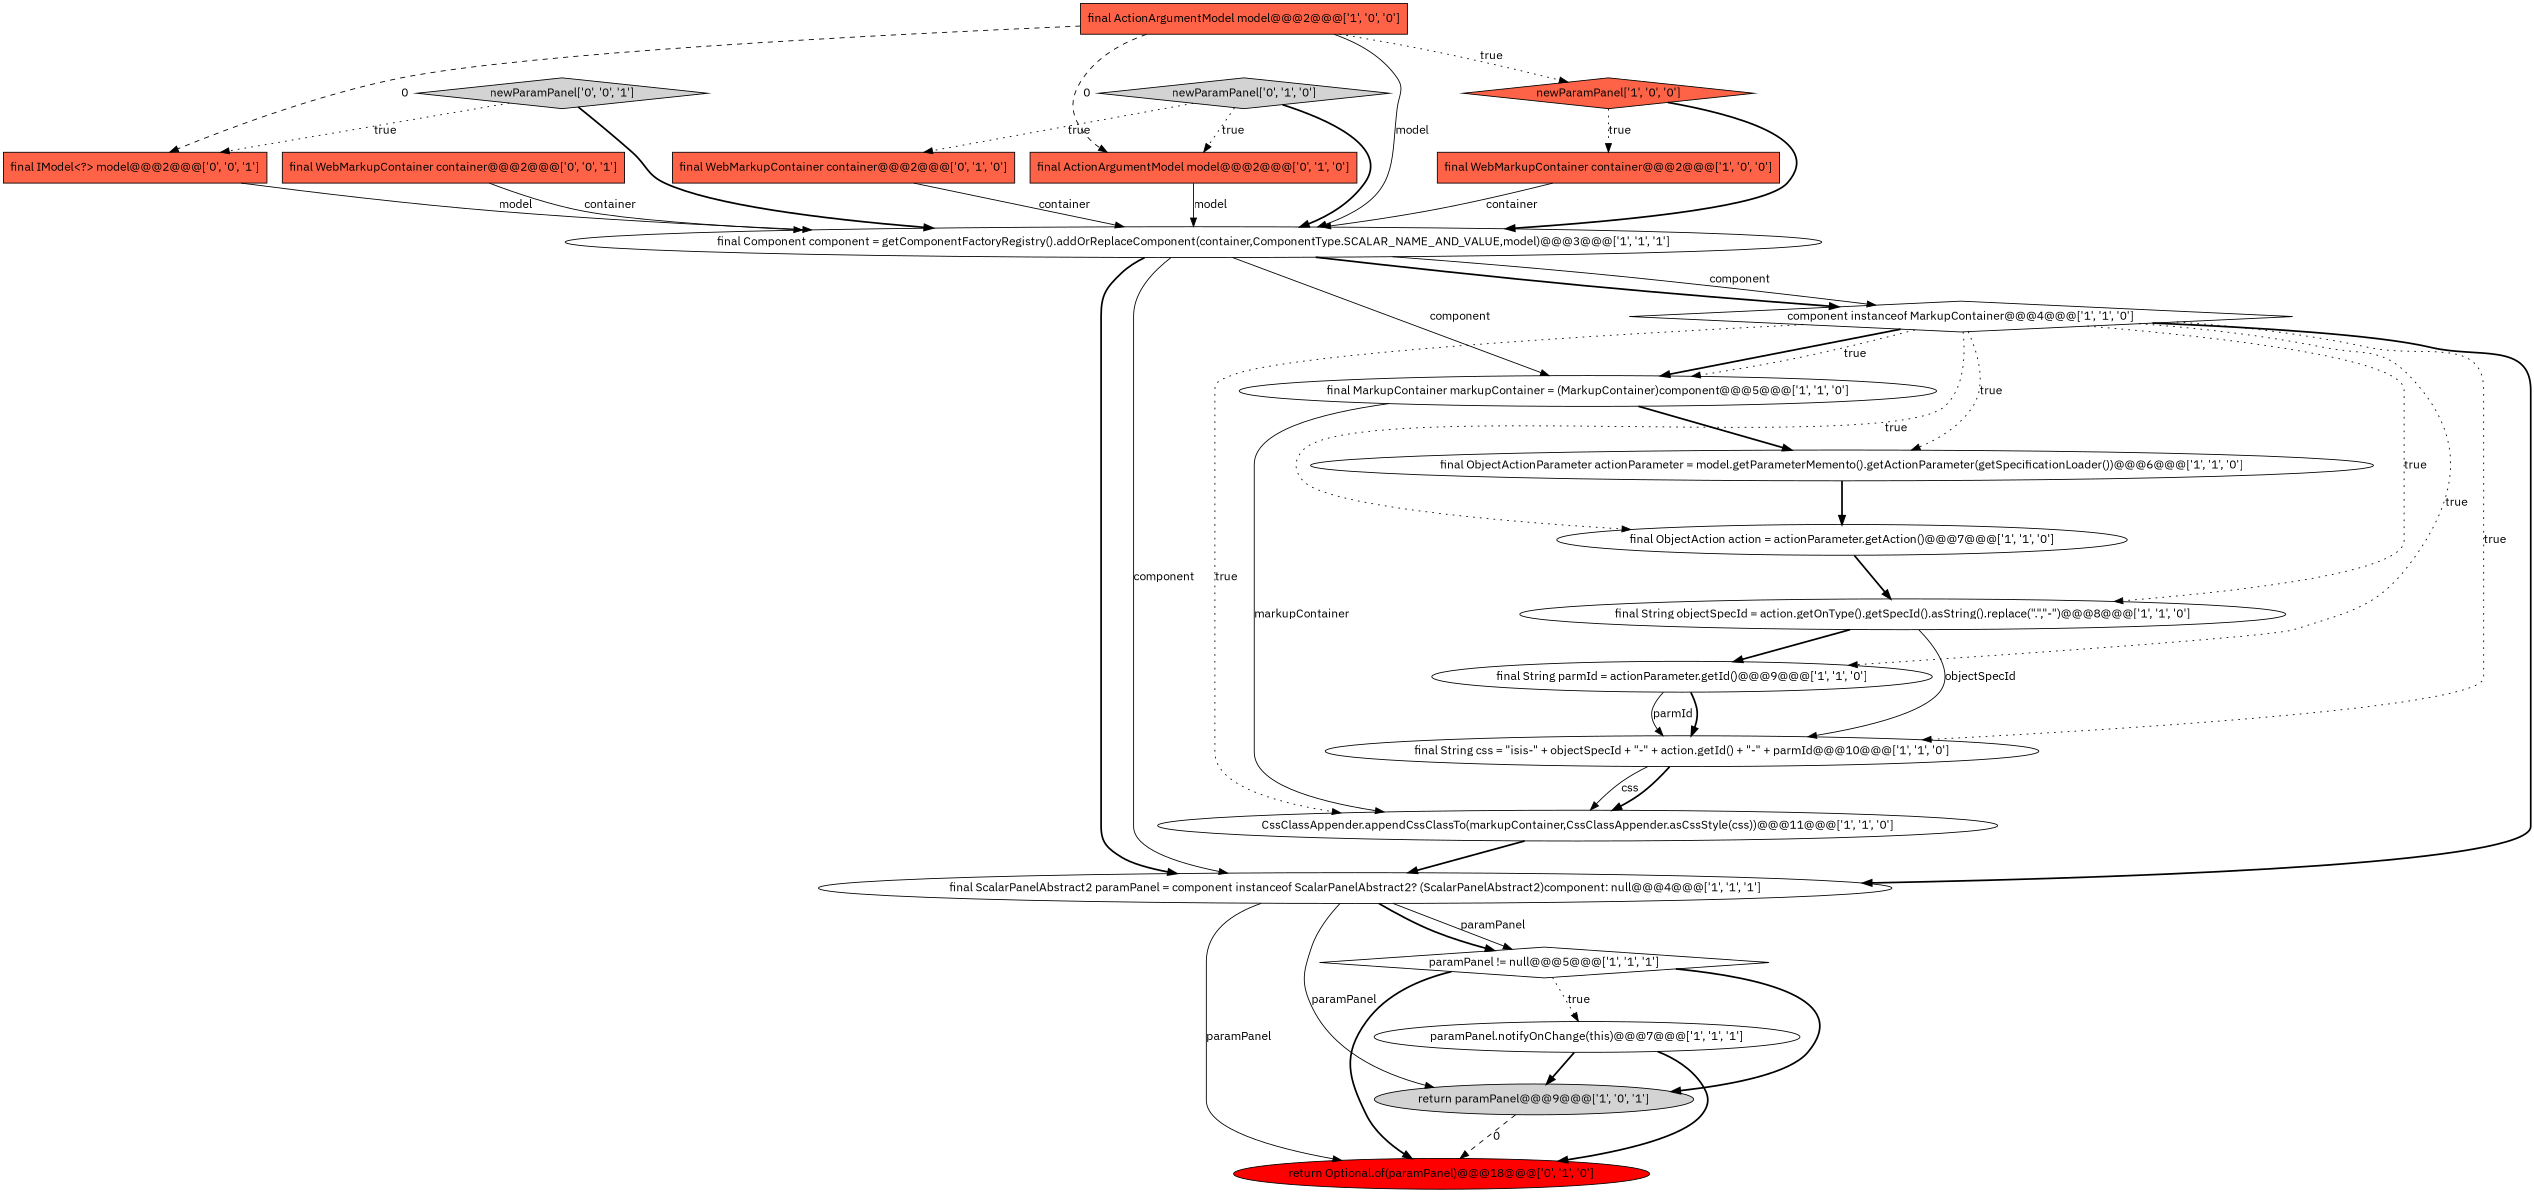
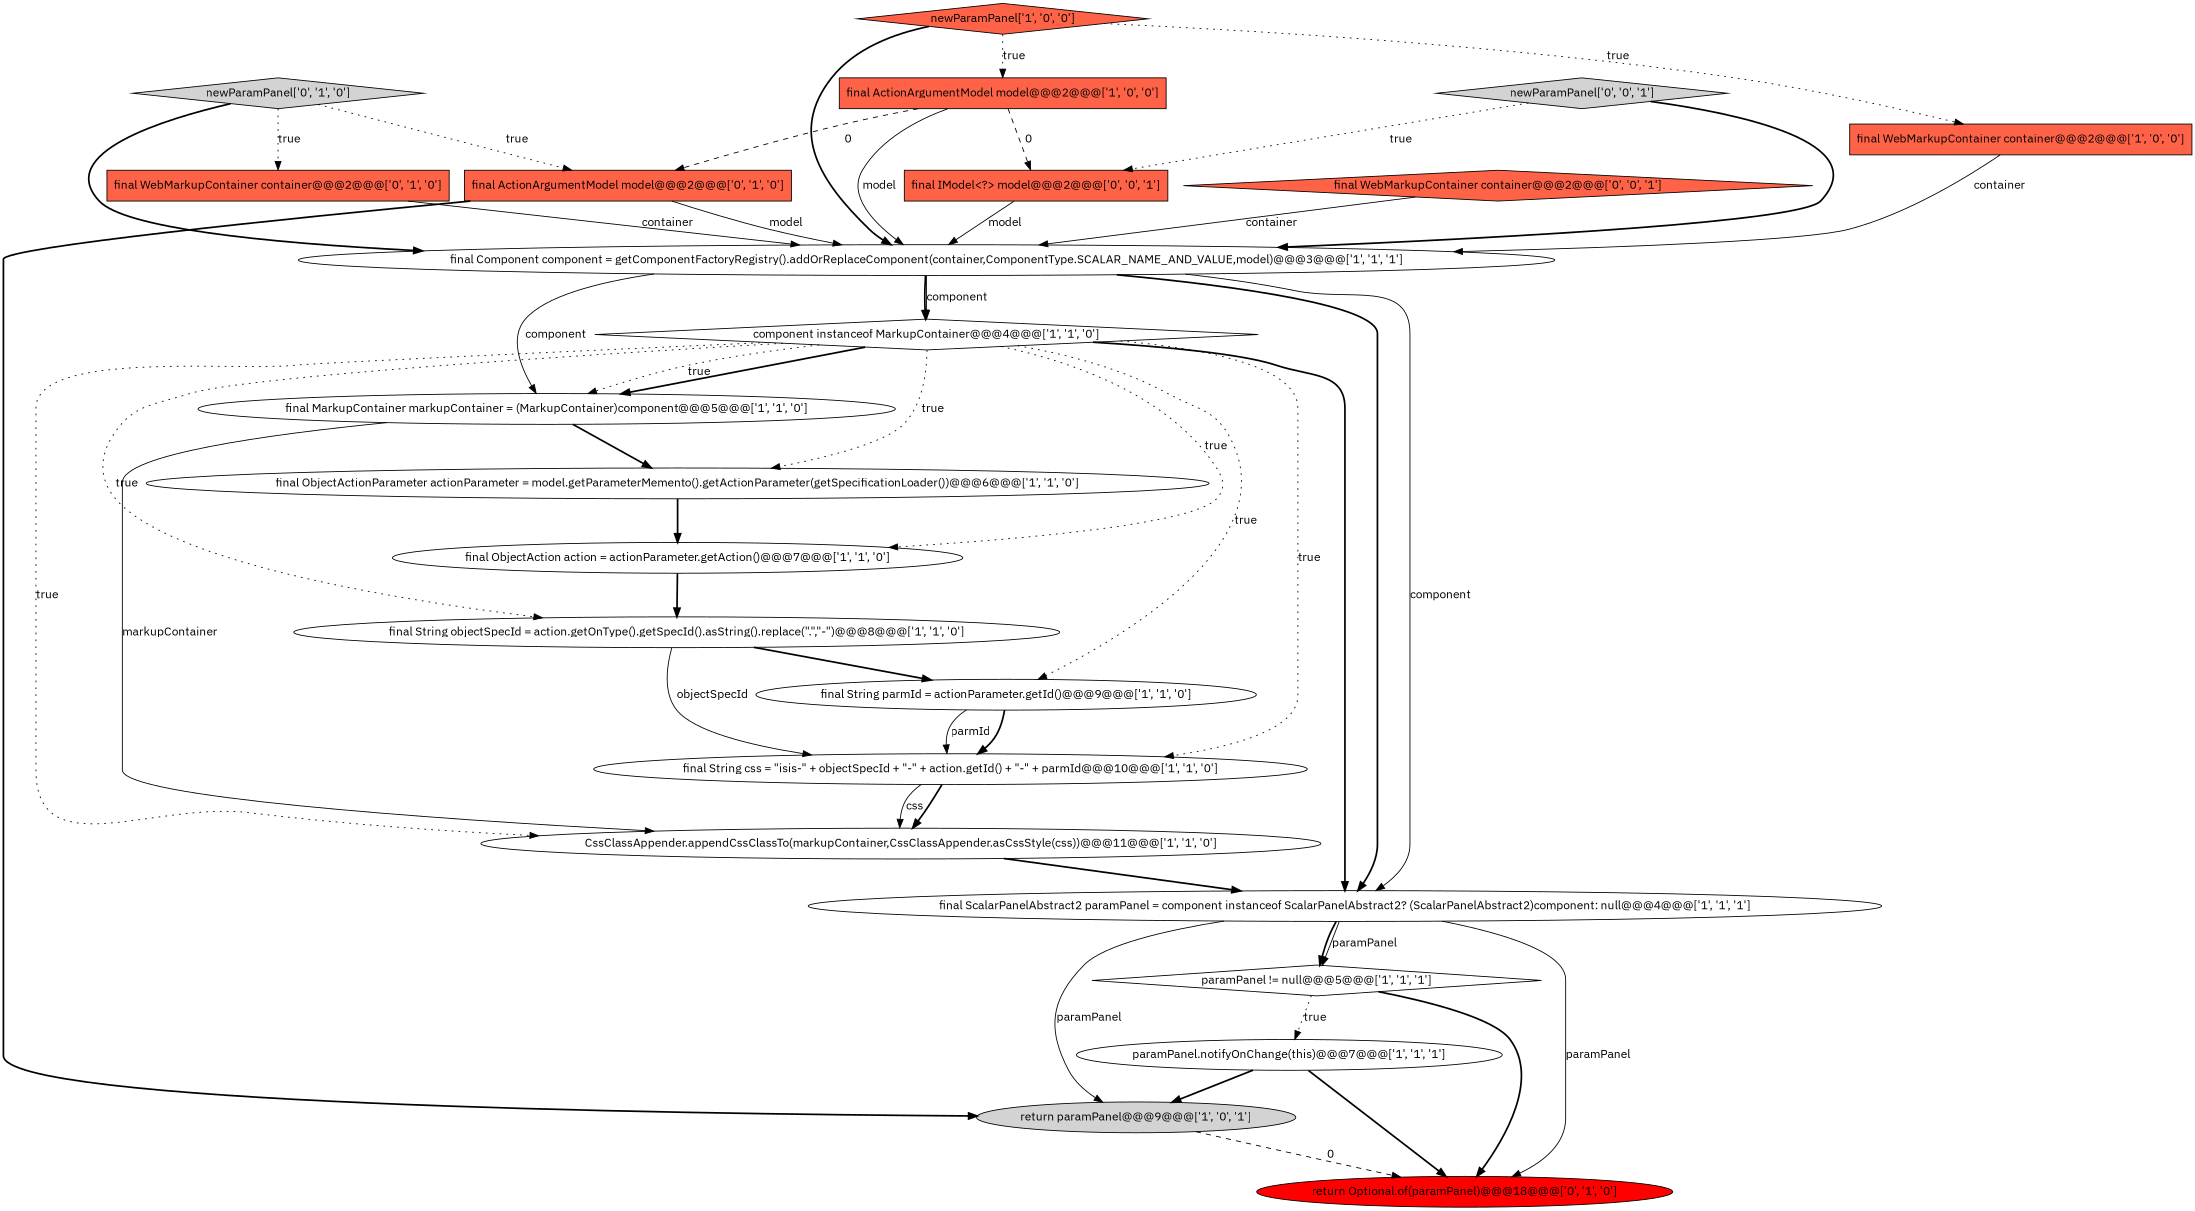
edge "final ActionArgumentModel model@@@2@@@['1', '0', '0']" -> "newParamPanel['1', '0', '0']": reversed
node "final WebMarkupContainer container@@@2@@@['0', '0', '1']": shape box -> diamond
edge "paramPanel != null@@@5@@@['1', '1', '1']" -> "return paramPanel@@@9@@@['1', '0', '1']": now "final ActionArgumentModel model@@@2@@@['0', '1', '0']" -> "return paramPanel@@@9@@@['1', '0', '1']"
